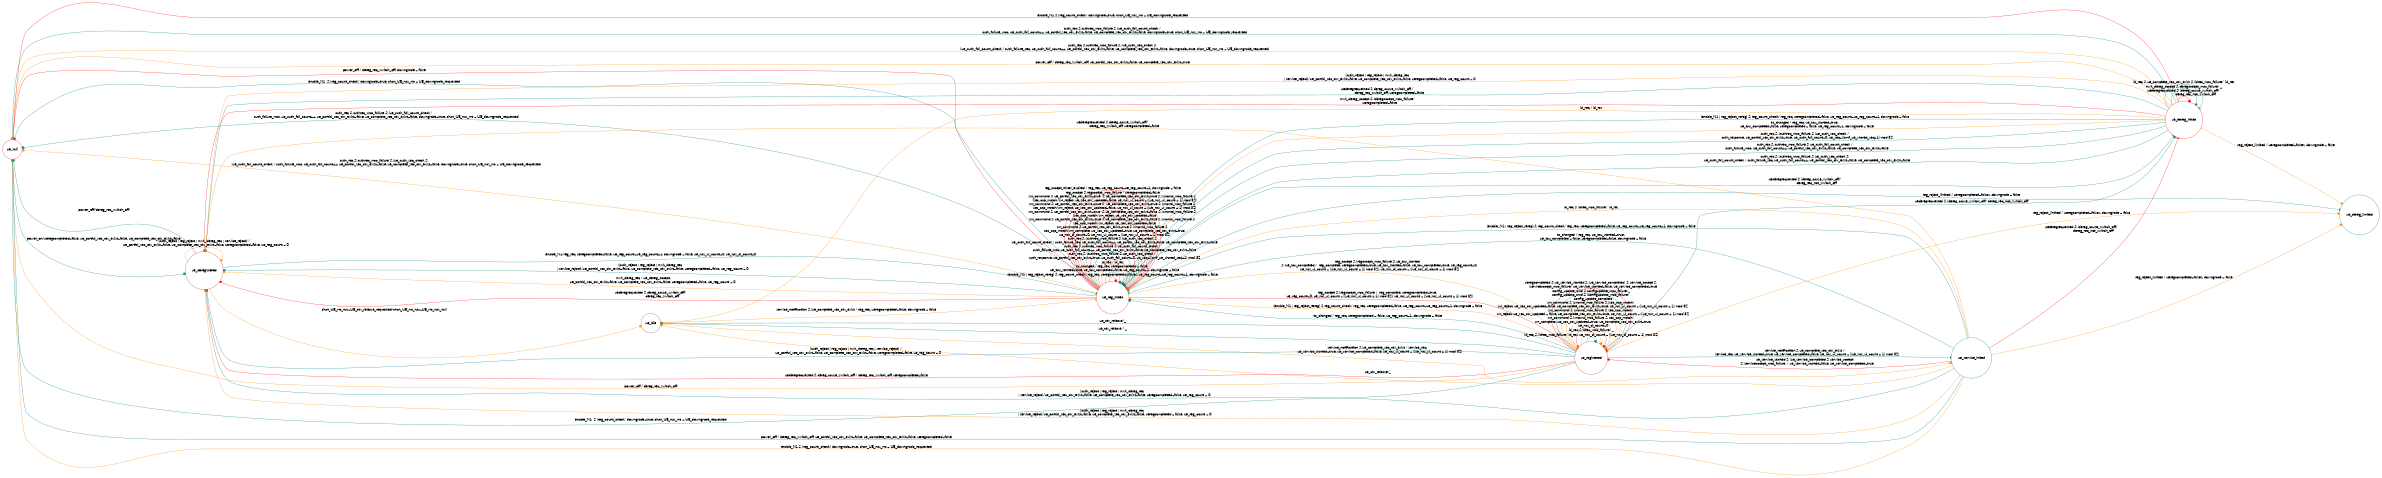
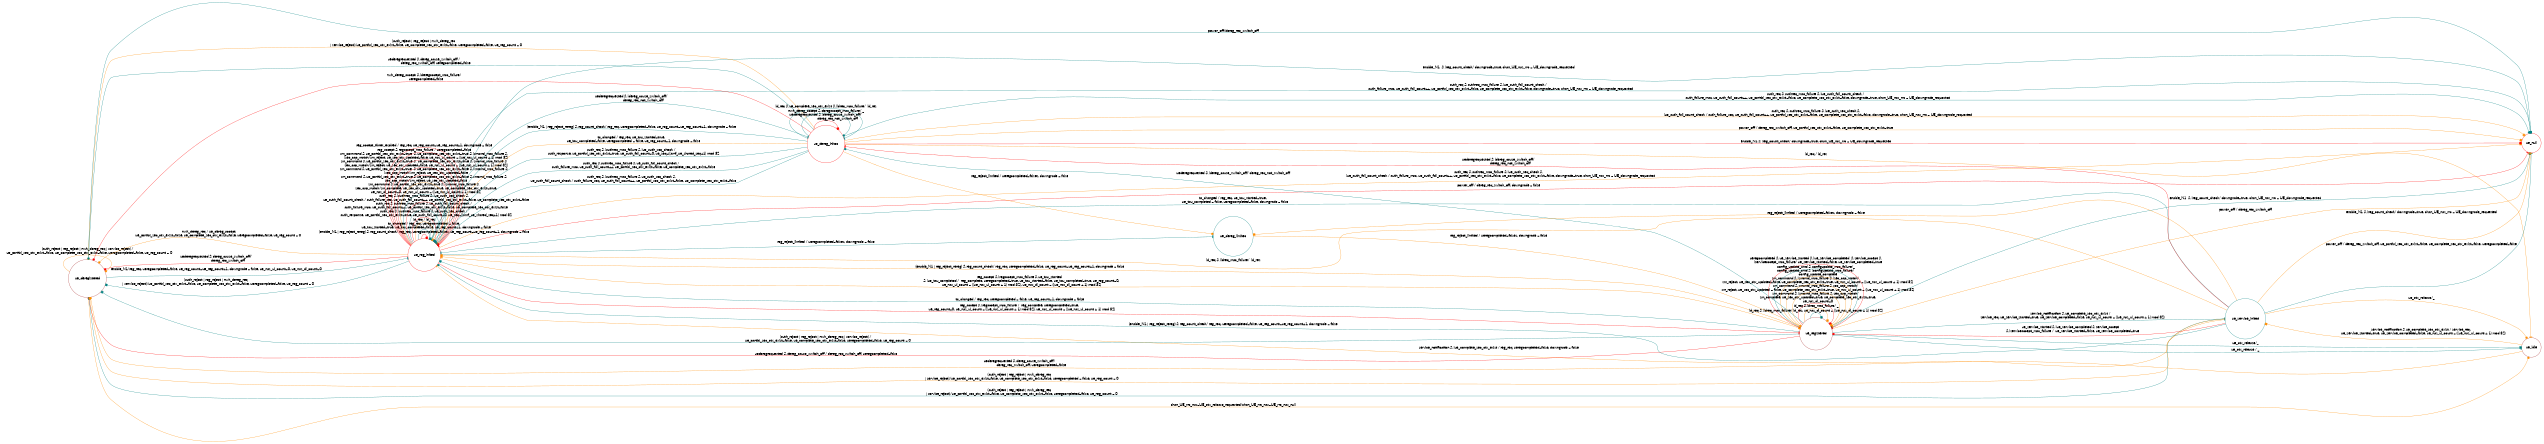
edge "ue_registered" -> "ue_dereg_limited": reversed
edge "ue_null" -> "ue_deregistered": removed, label "power_on/ueregcompleted=false, ue_partial_sec_ctx_exist=false, ue_complete_sec_ctx_exist=false"
